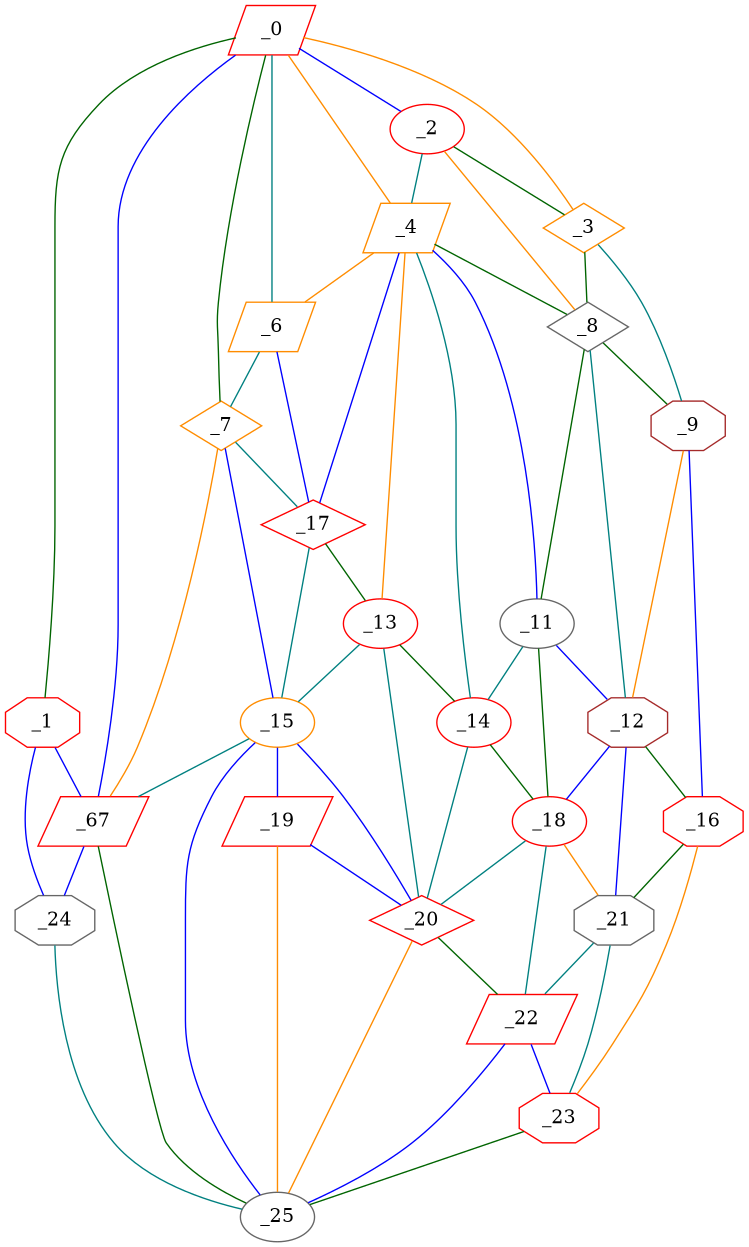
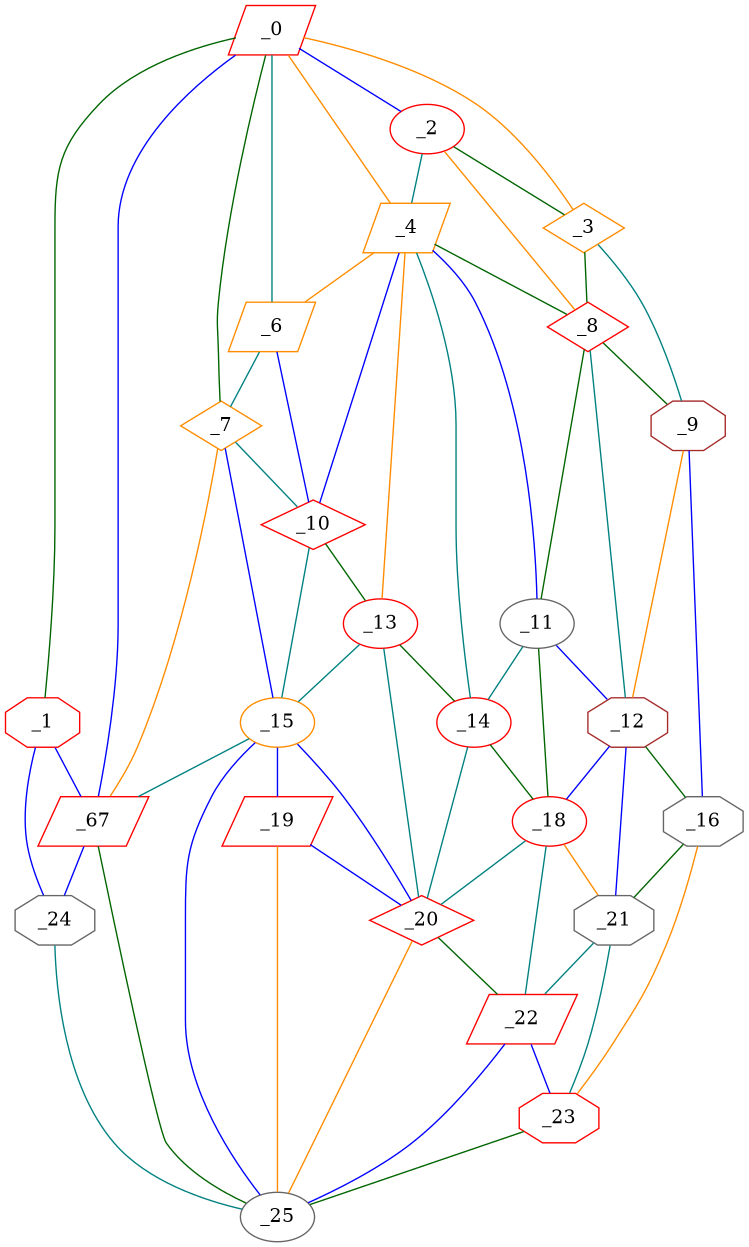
node "_8": color gray40 -> red
node "_17": label "_17" -> "_10"
node "_16": color red -> gray40
